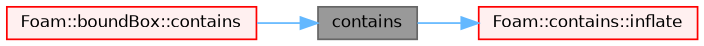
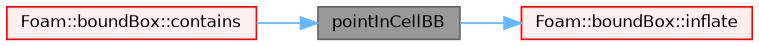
node "contains": label "contains" -> "pointInCellBB"
node "Foam::contains::inflate": label "Foam::contains::inflate" -> "Foam::boundBox::inflate"
